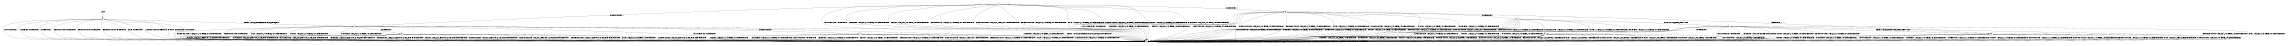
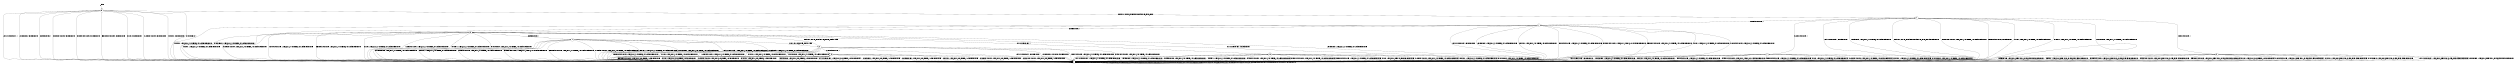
edge "4" -> "2": reversed
edge "9" -> "13": label "ChangeCipherSpec / -" -> "AlertWarningCloseNotify / -"
edge "2" -> "3": label "ChangeCipherSpec / -" -> "DHClientKeyExchange / -"
edge "8" -> "5": label "ChangeCipherSpec / -" -> "RSAClientKeyExchange / -"
edge "8" -> "13": now "8" -> "9"
